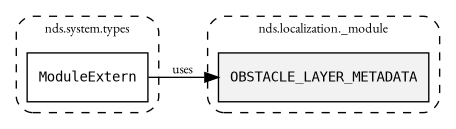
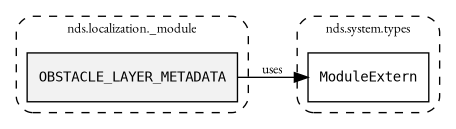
edge "ModuleExtern" -> "OBSTACLE_LAYER_METADATA": reversed
